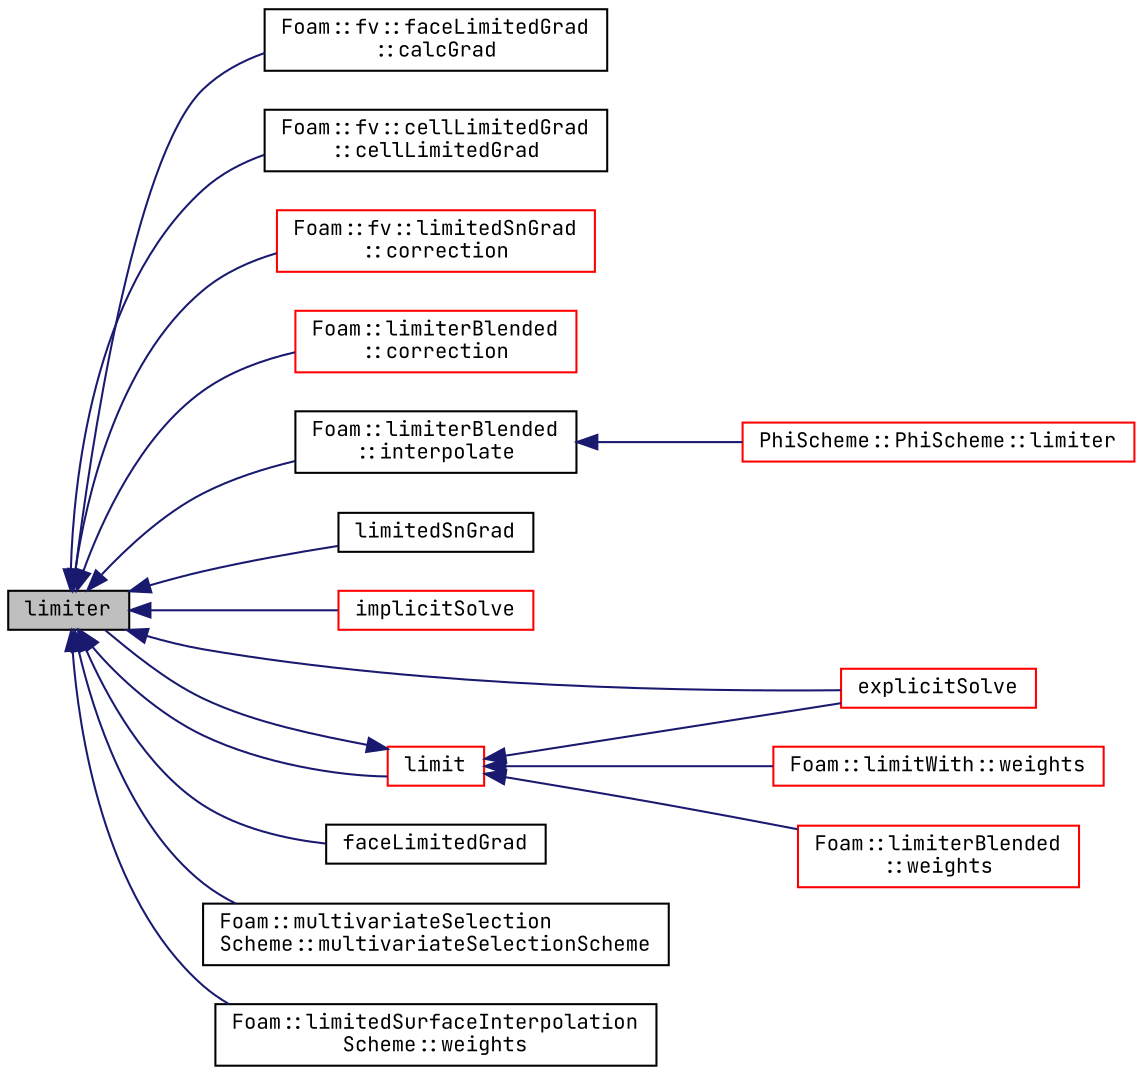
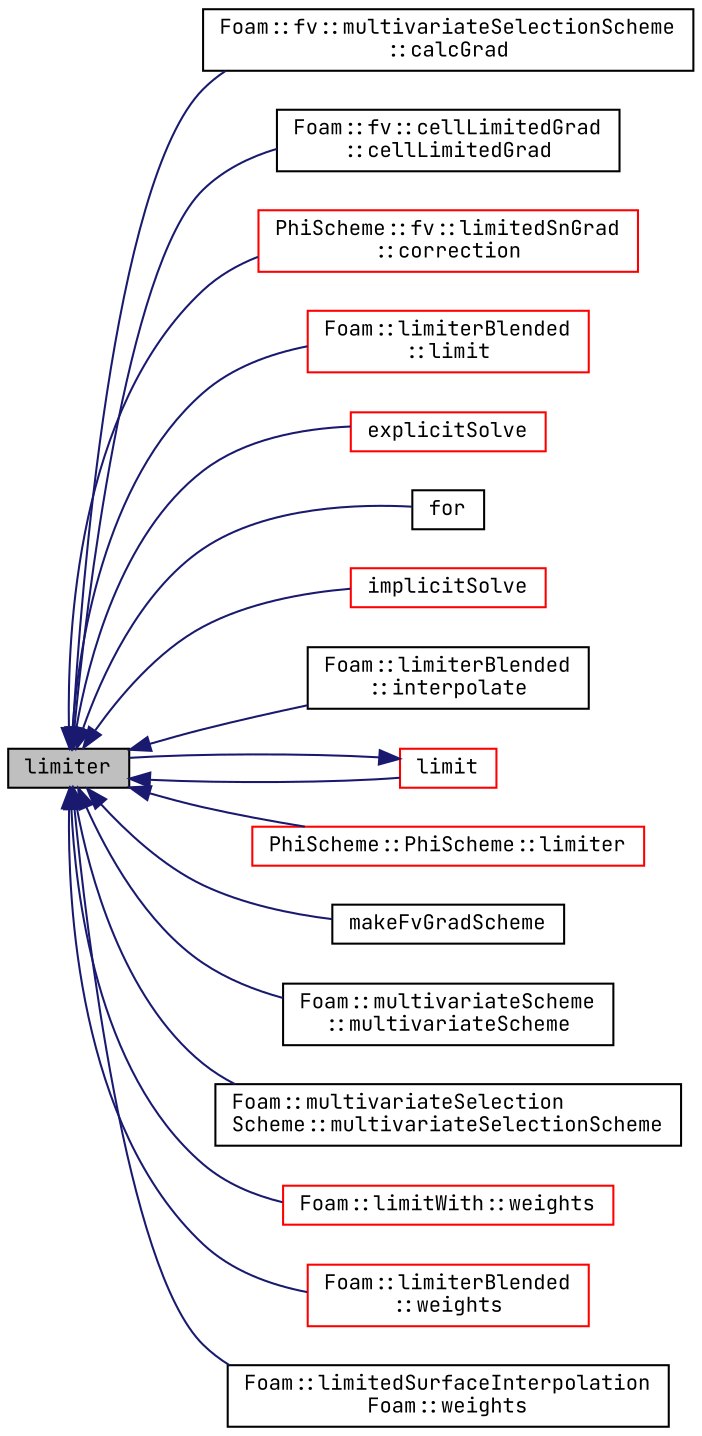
node "Foam::fv::faceLimitedGrad ::calcGrad": label "Foam::fv::faceLimitedGrad ::calcGrad" -> "Foam::fv::multivariateSelectionScheme ::calcGrad"
node "Foam::fv::limitedSnGrad ::correction": label "Foam::fv::limitedSnGrad ::correction" -> "PhiScheme::fv::limitedSnGrad ::correction"
node "Foam::limiterBlended ::correction": label "Foam::limiterBlended ::correction" -> "Foam::limiterBlended ::limit"
edge "PhiScheme::PhiScheme::limiter" -> "Foam::limiterBlended ::interpolate": now "PhiScheme::PhiScheme::limiter" -> "limiter"
node "limitedSnGrad": label "limitedSnGrad" -> "for"
edge "explicitSolve" -> "limit": removed
edge "Foam::limitWith::weights" -> "limit": now "Foam::limitWith::weights" -> "limiter"
edge "Foam::limiterBlended ::weights" -> "limit": now "Foam::limiterBlended ::weights" -> "limiter"
node "faceLimitedGrad": label "faceLimitedGrad" -> "makeFvGradScheme"
node "Foam::multivariateScheme ::multivariateScheme": added
node "Foam::limitedSurfaceInterpolation Scheme::weights": label "Foam::limitedSurfaceInterpolation Scheme::weights" -> "Foam::limitedSurfaceInterpolation Foam::weights"
